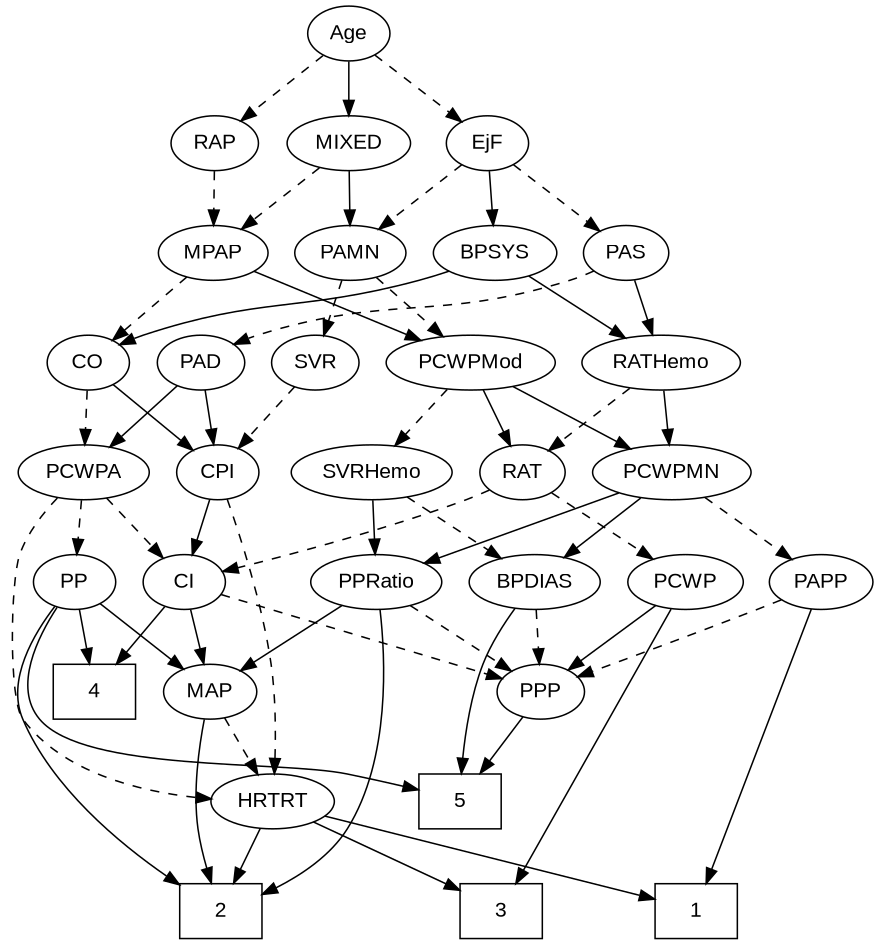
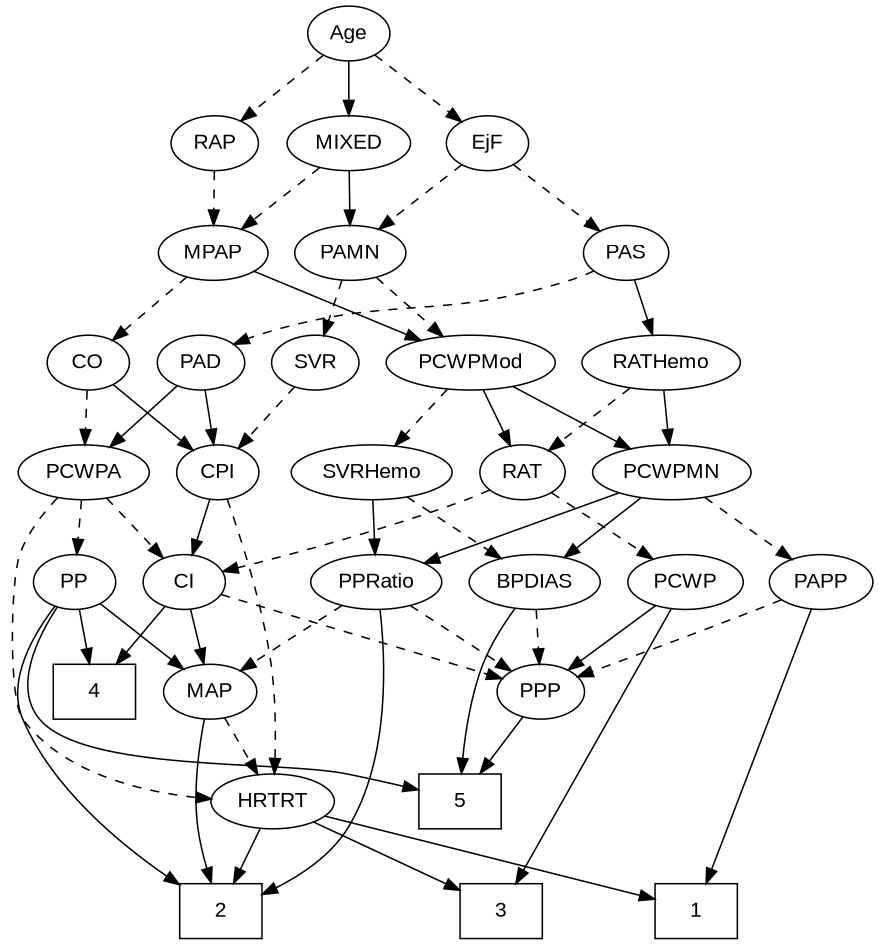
node "BPSYS": removed
edge "PPRatio" -> "MAP": style solid -> dashed
